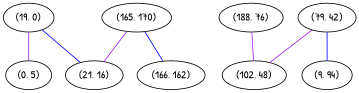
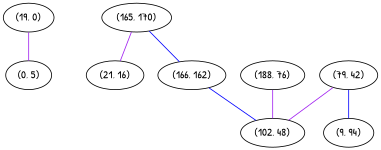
edge "(19, 0)" -- "(21, 16)": removed
edge "(166, 162)" -- "(102, 48)": added
